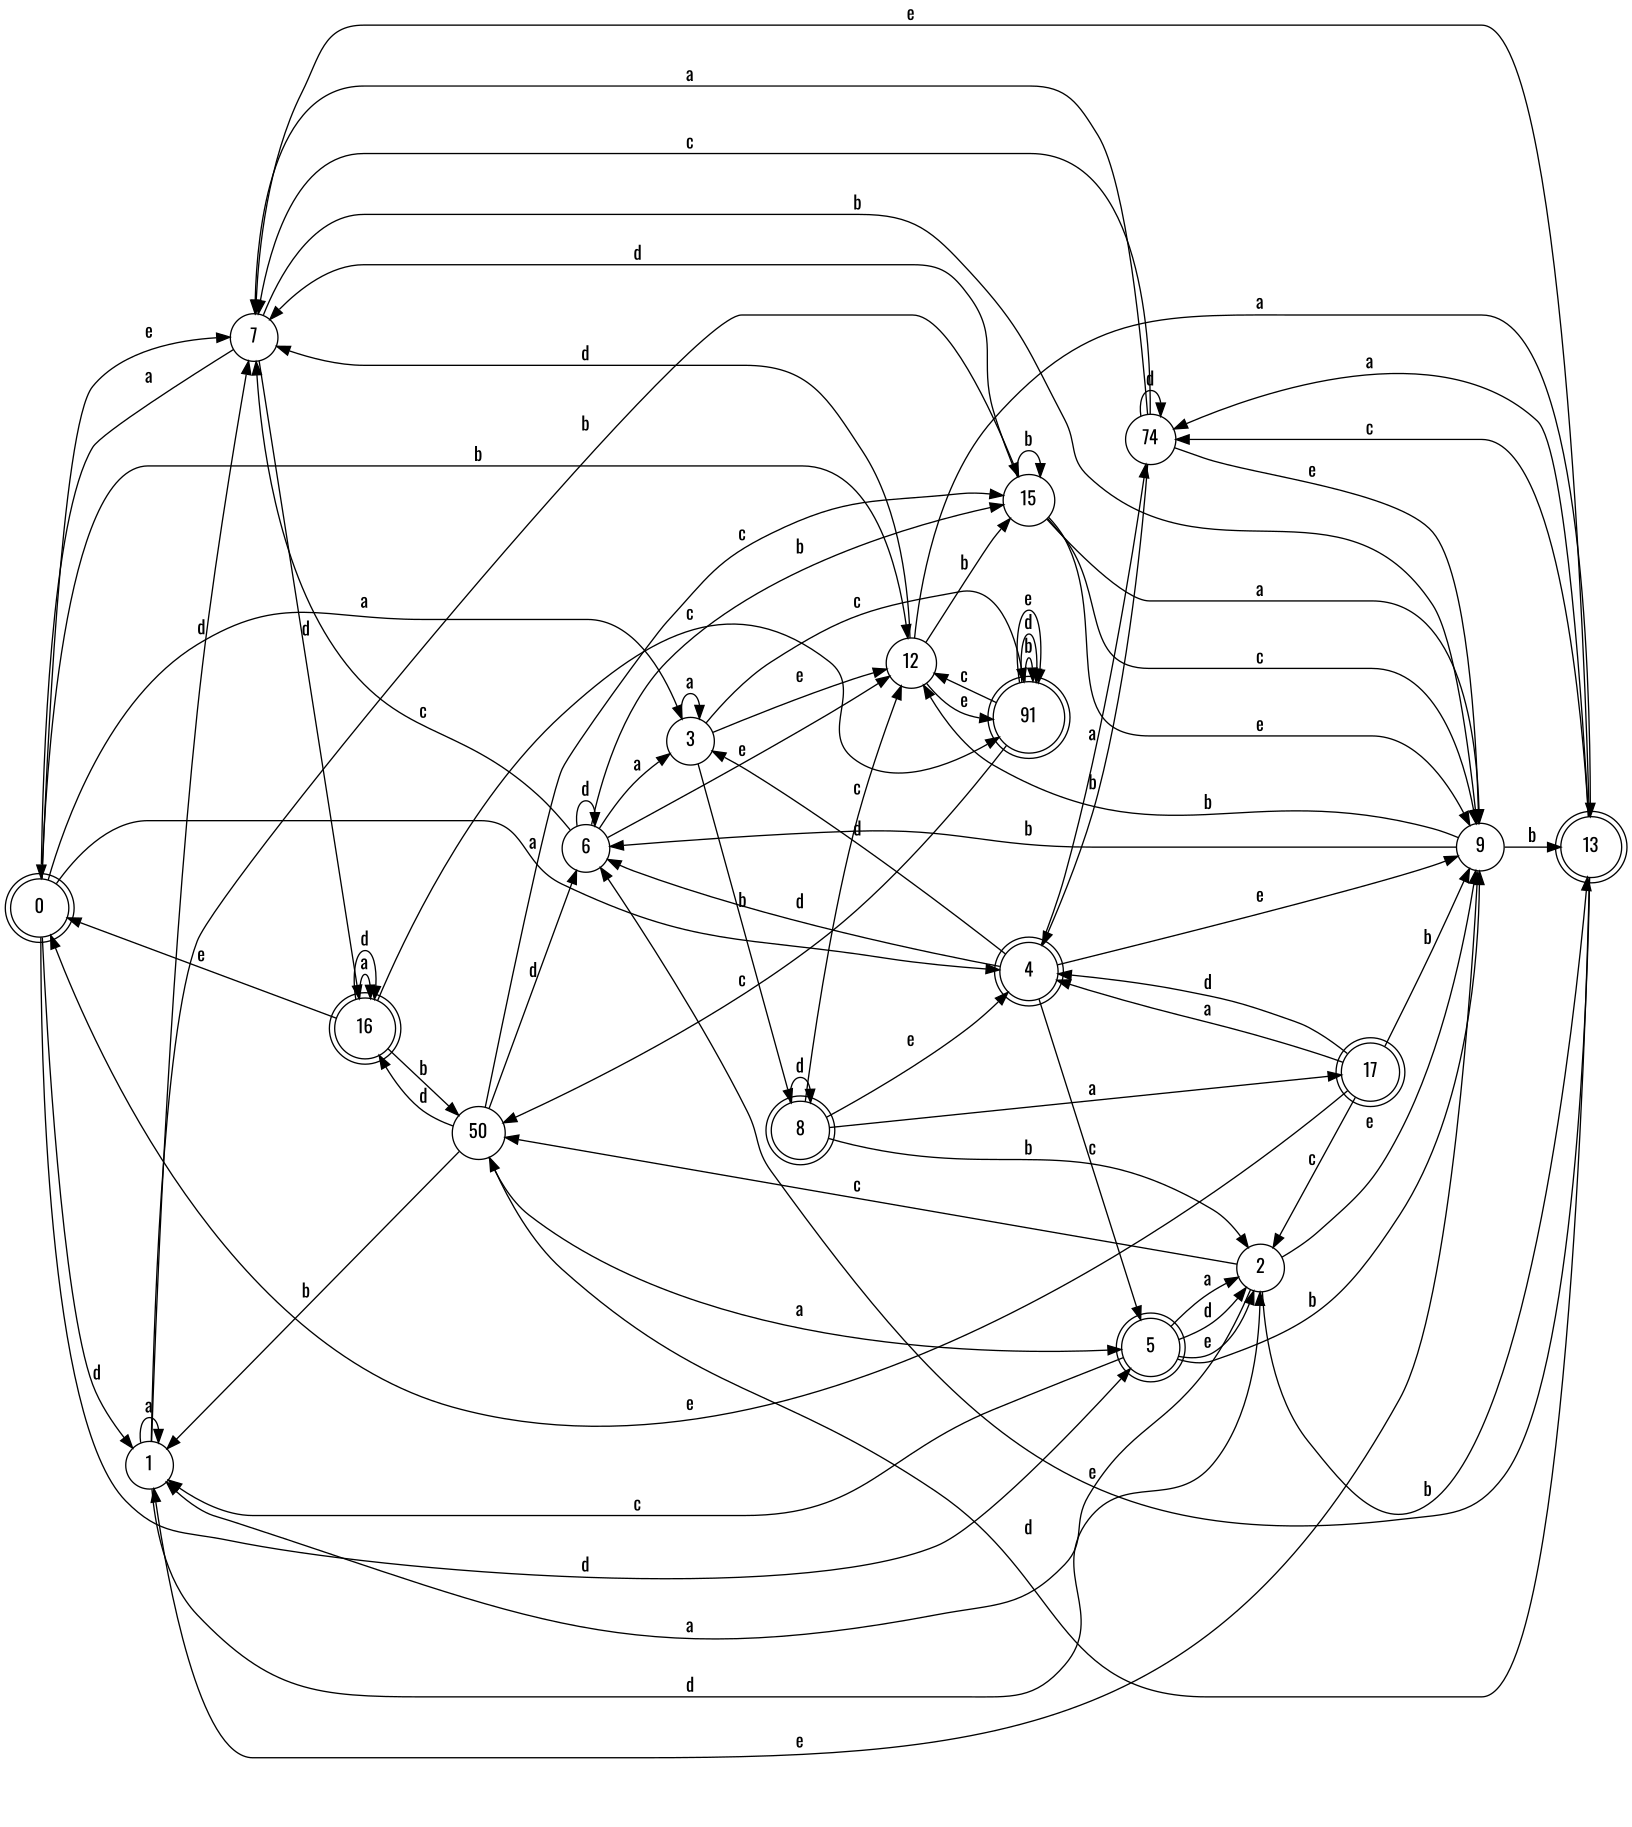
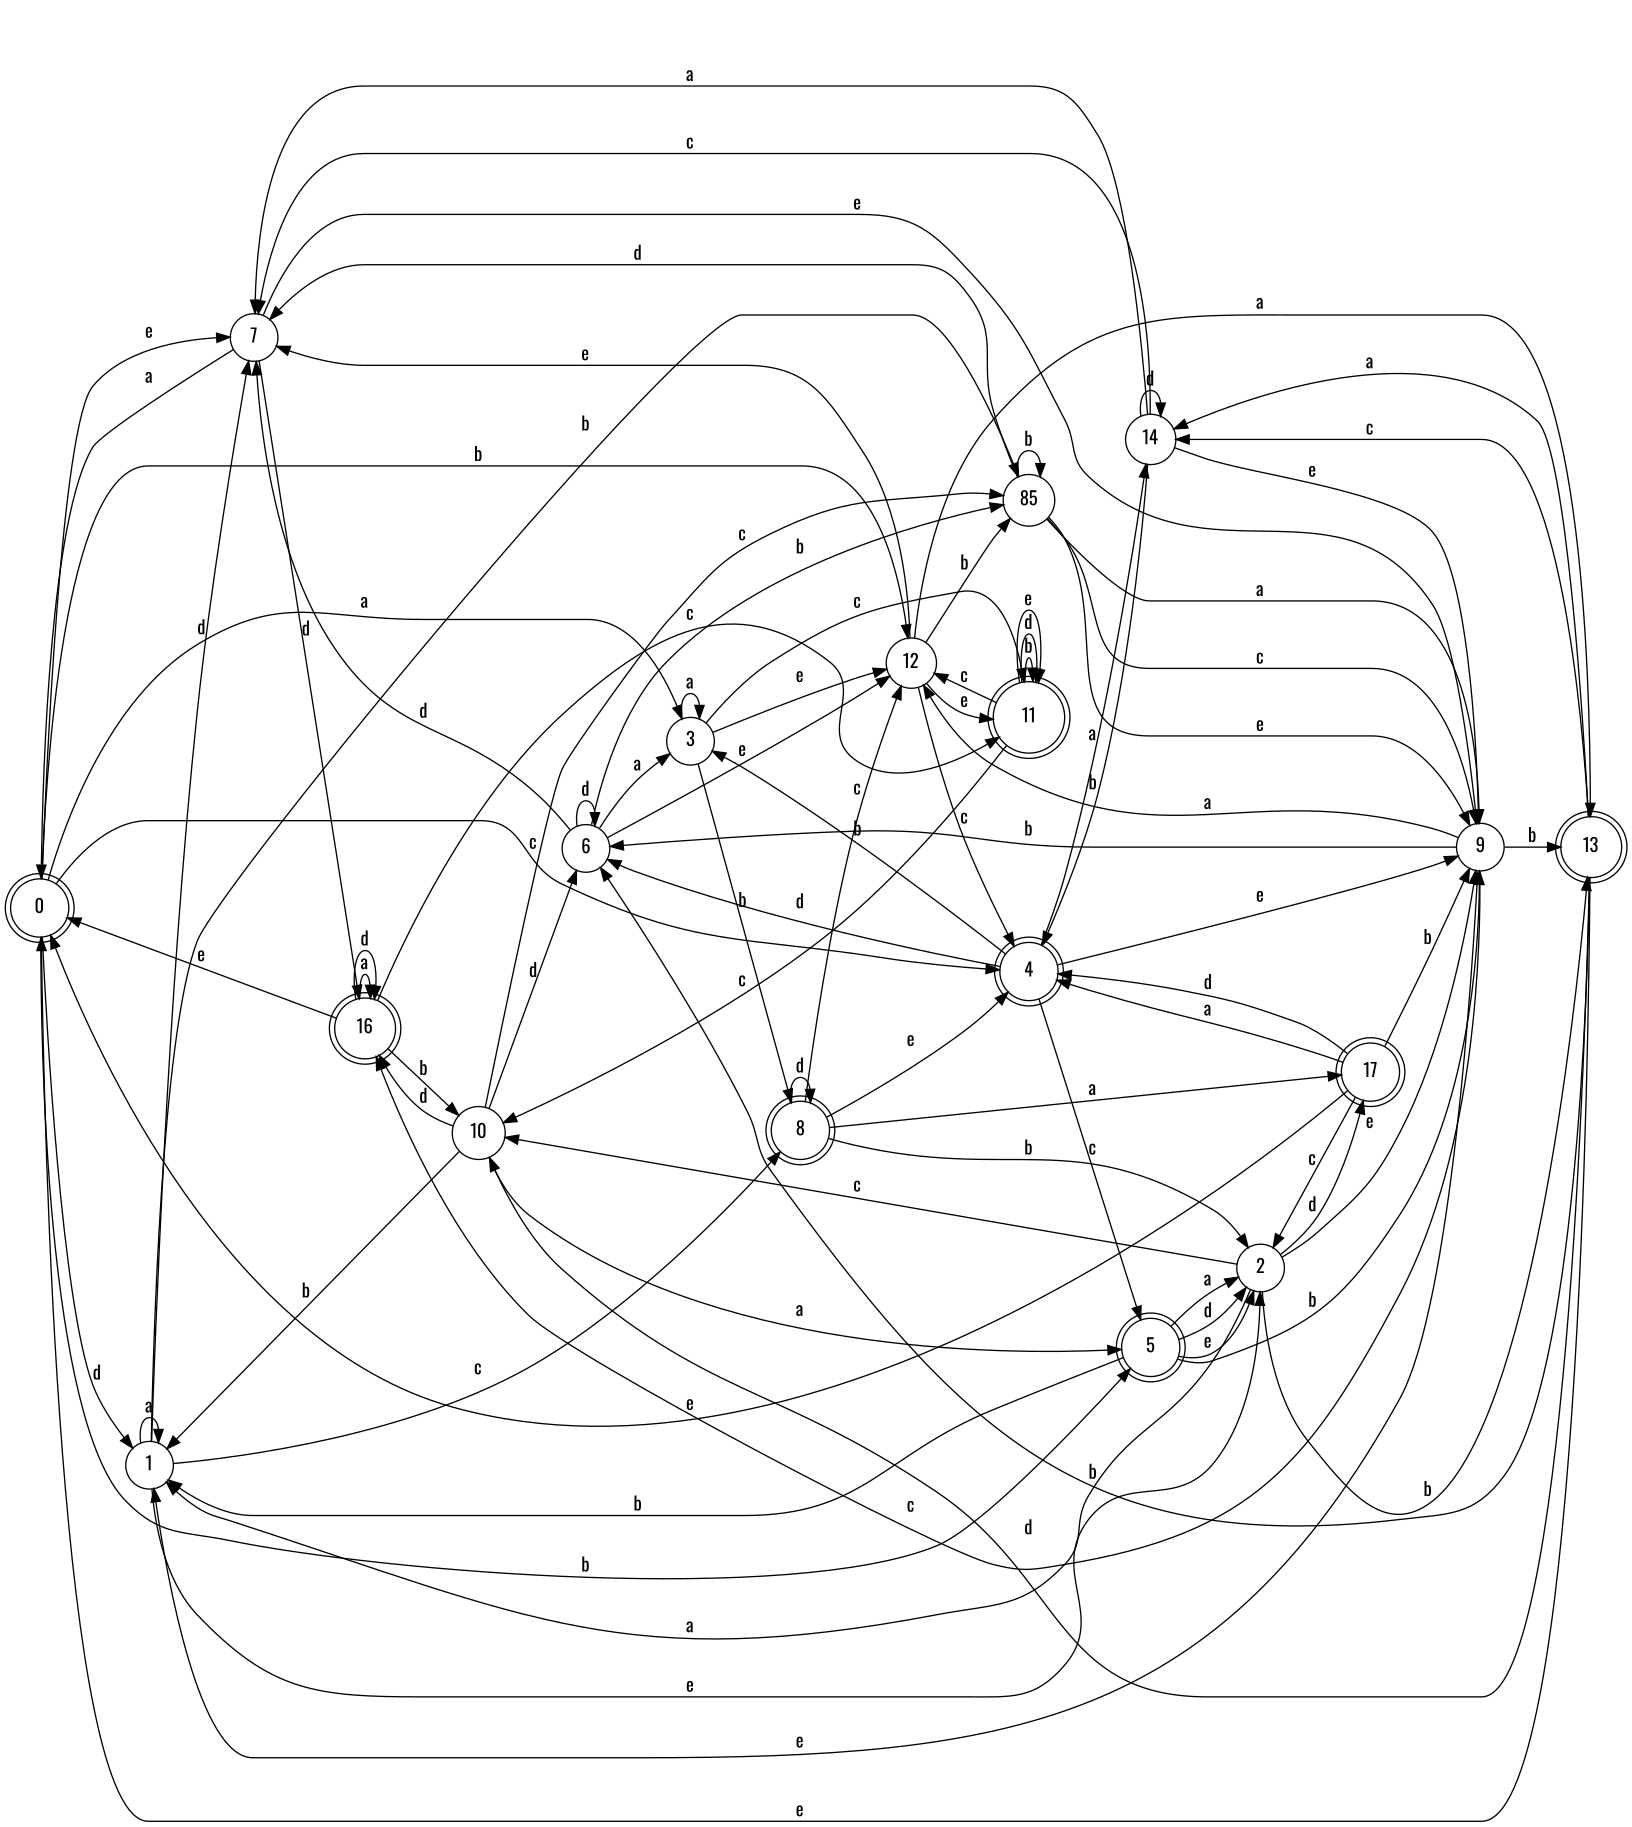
edge "13" -> "7": now "13" -> "0"
edge "7" -> "9": label "b" -> "e"
edge "12" -> "7": label "d" -> "e"
node "74": label "74" -> "14"
node "15": label "15" -> "85"
edge "6" -> "7": label "c" -> "d"
node "91": label "91" -> "11"
edge "9" -> "12": label "b" -> "a"
edge "12" -> "4": added, label "c"
edge "4" -> "3": label "d" -> "b"
edge "0" -> "4": label "a" -> "c"
node "50": label "50" -> "10"
edge "2" -> "17": added, label "d"
edge "1" -> "8": added, label "c"
edge "13" -> "6": label "e" -> "b"
edge "5" -> "1": label "c" -> "b"
edge "9" -> "16": added, label "c"
edge "0" -> "5": label "d" -> "b"
edge "1" -> "2": label "d" -> "e"
